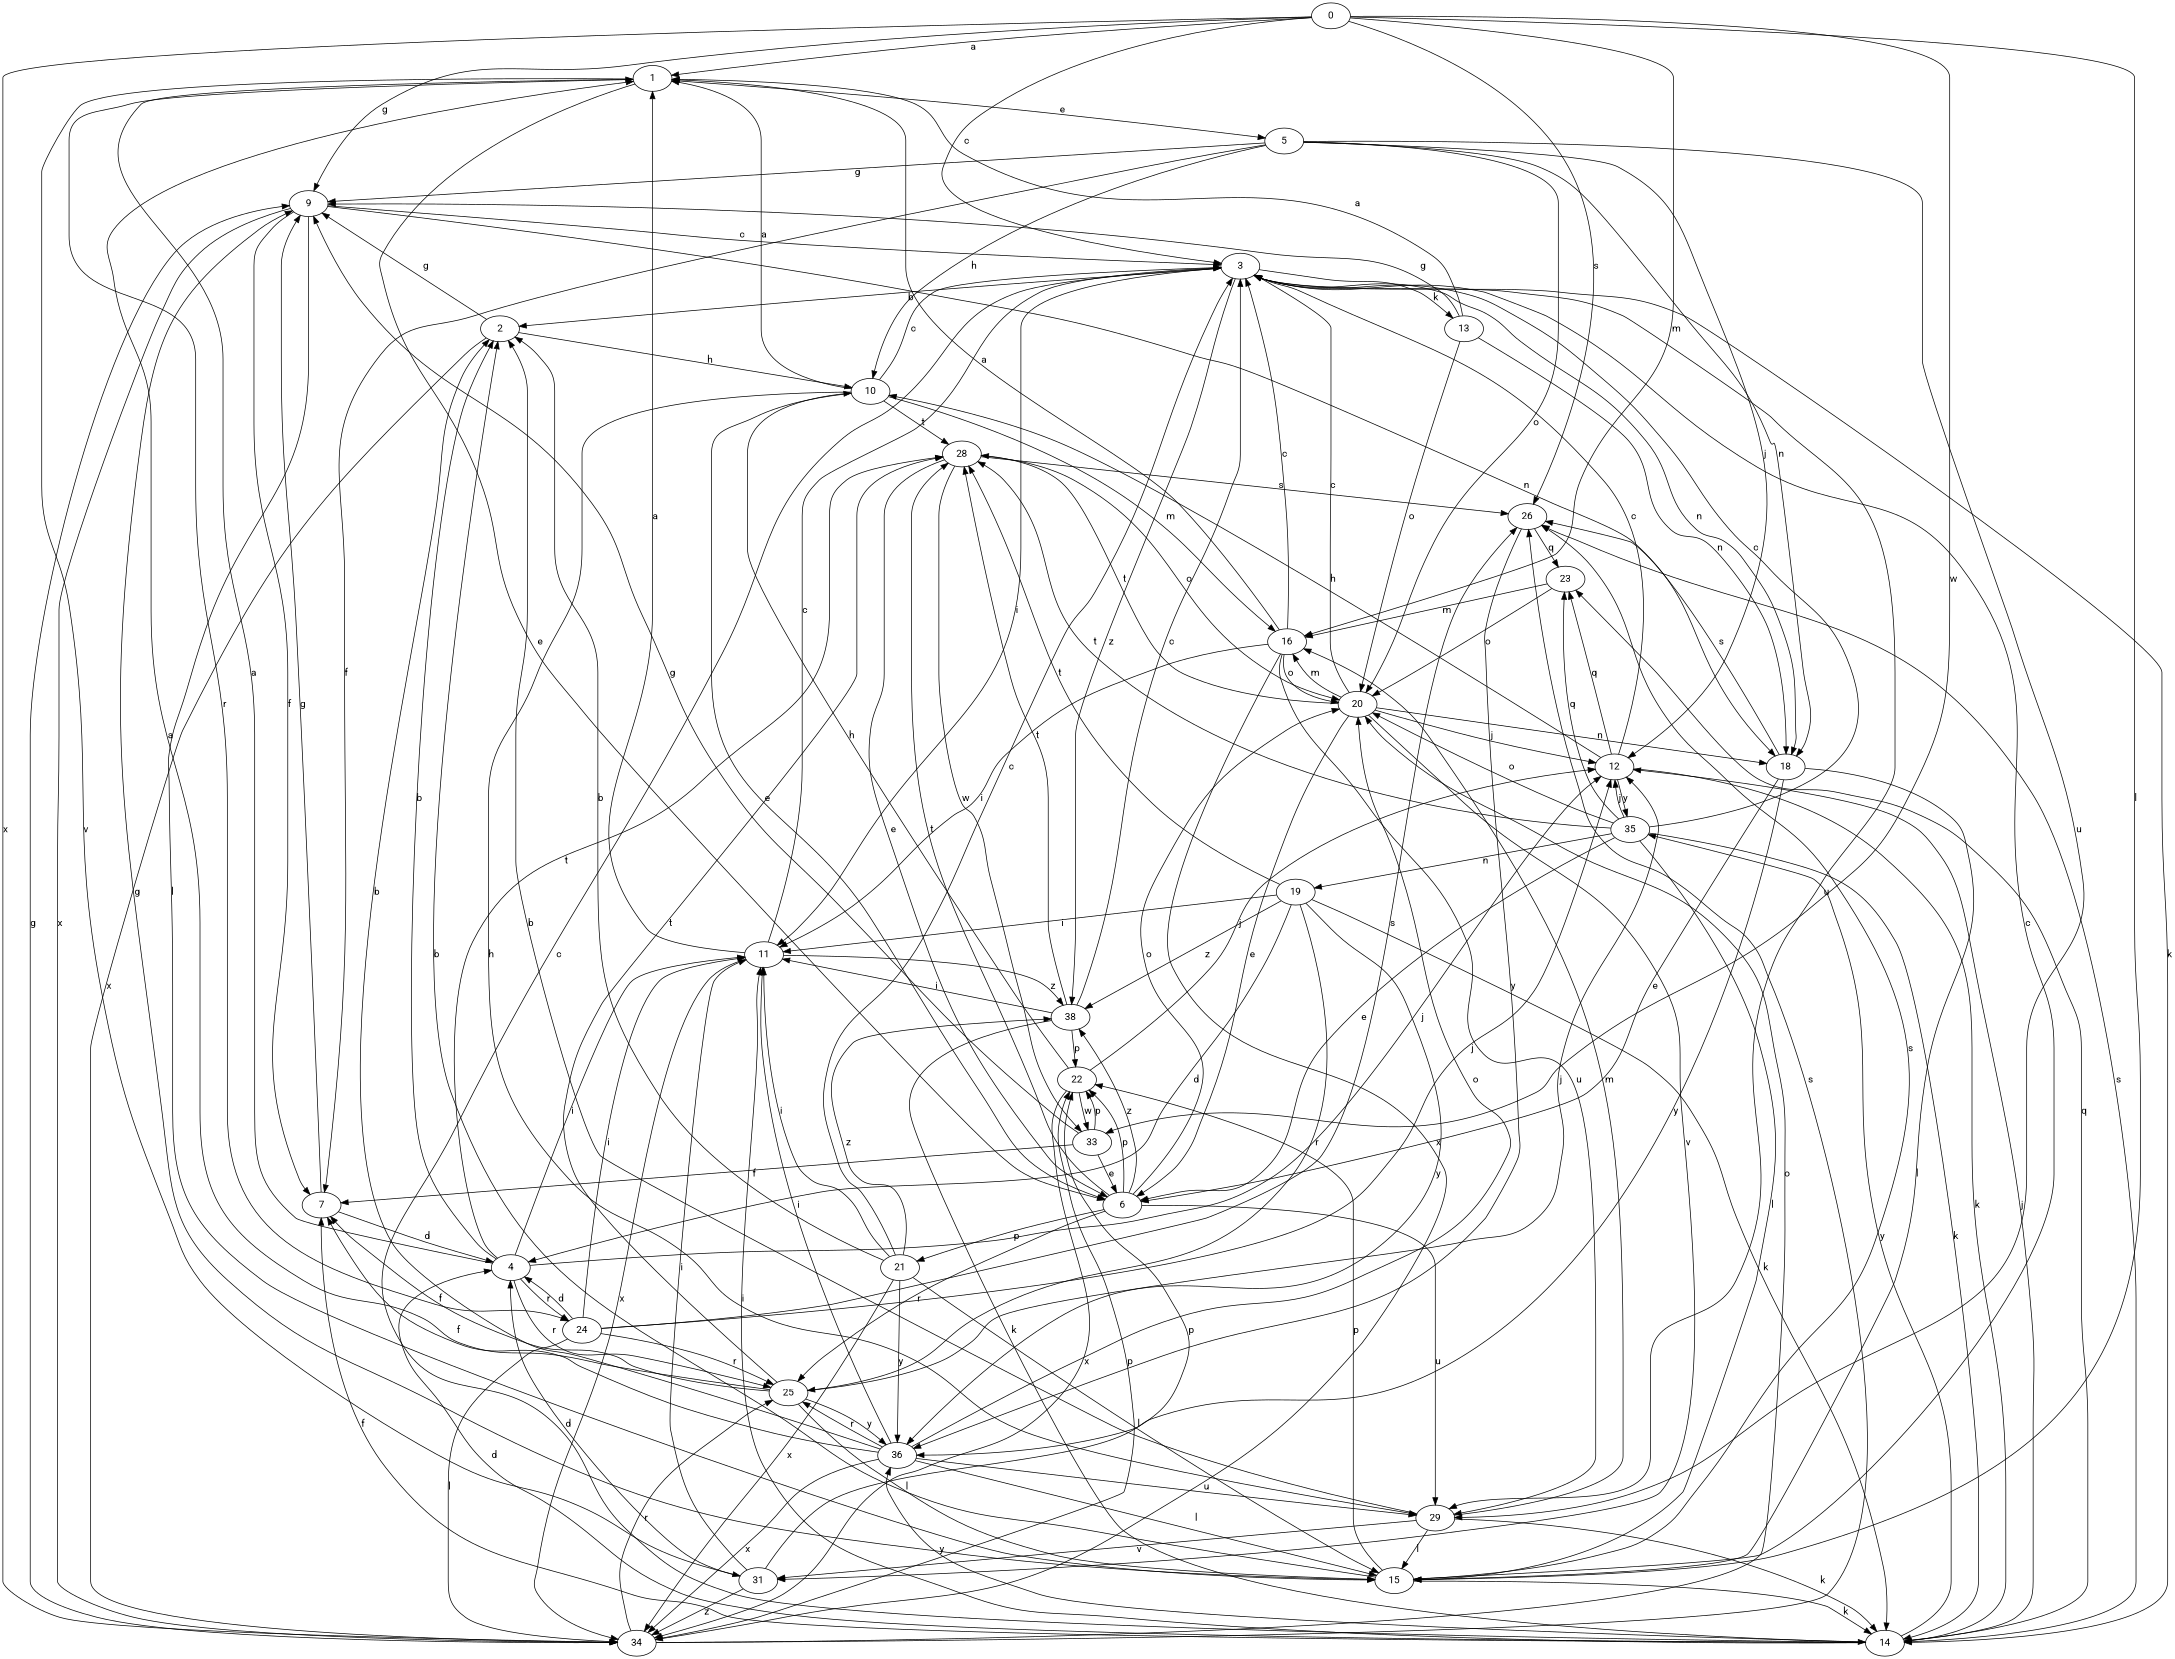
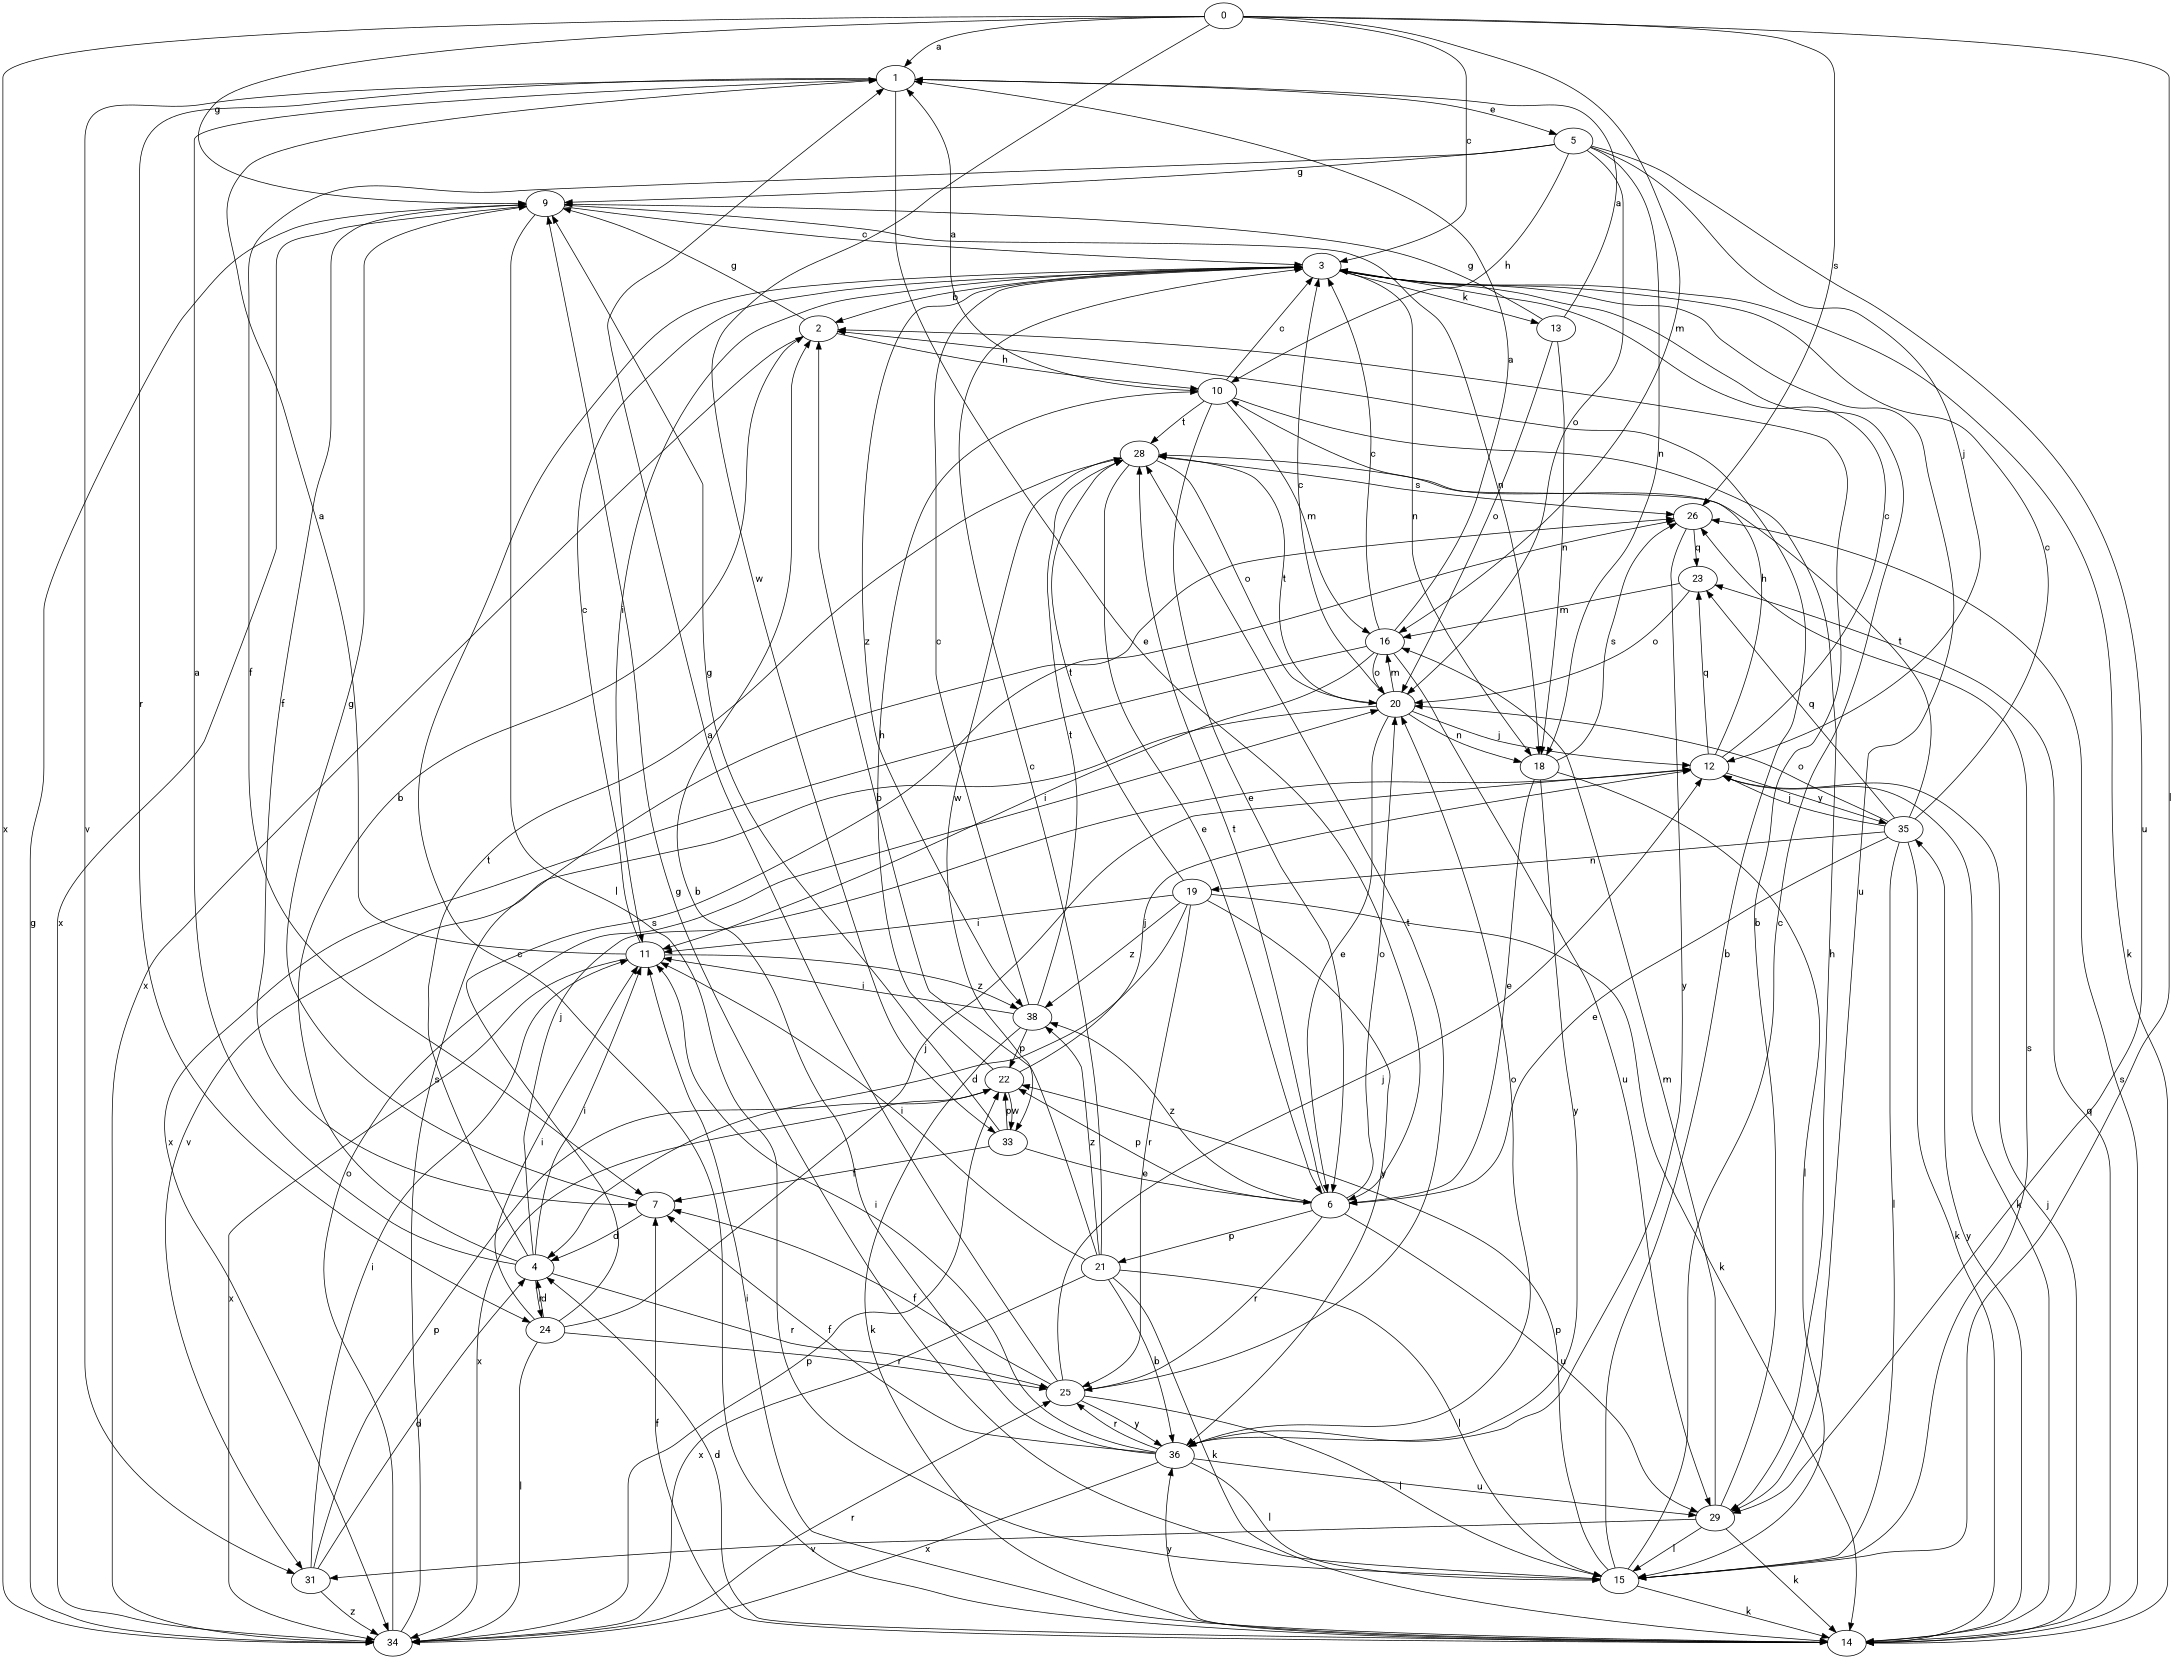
edge "21" -> "36": label "y" -> "b"
edge "21" -> "14": added, label "k"
